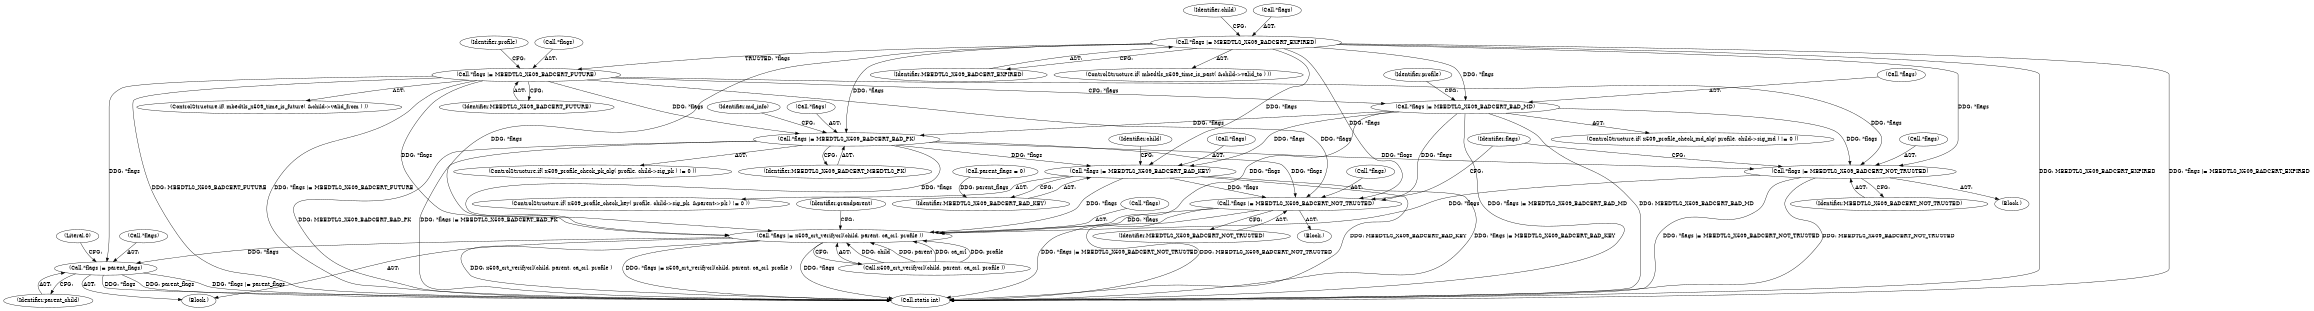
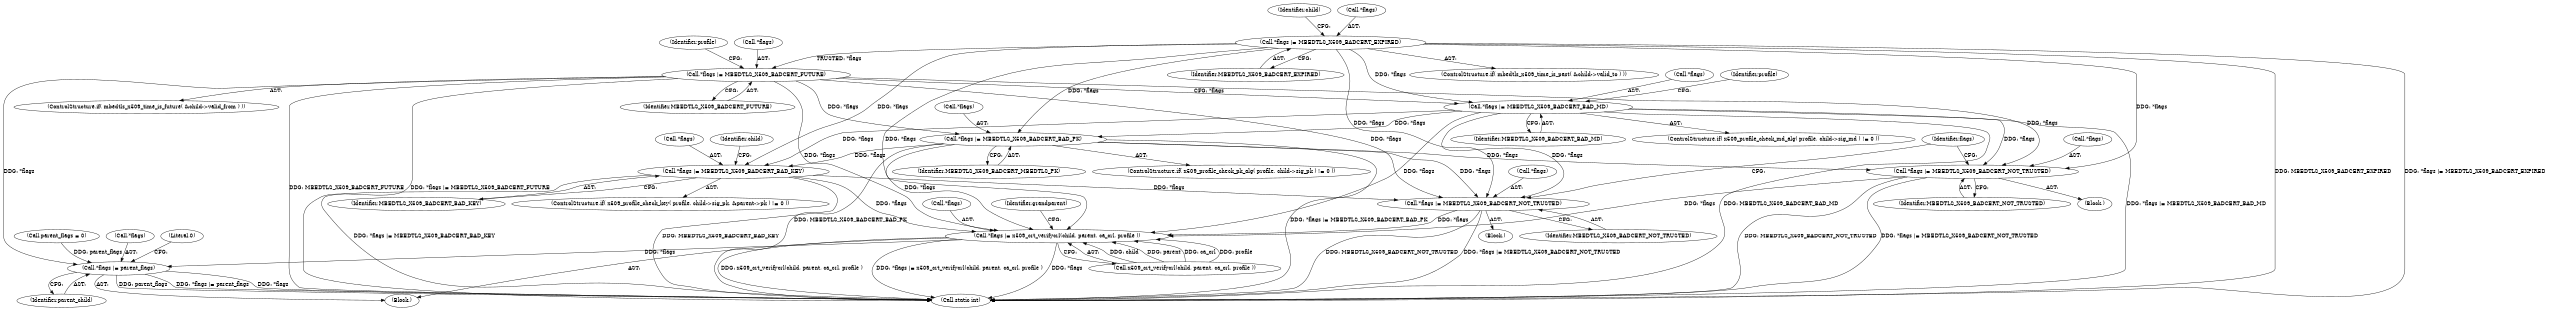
node "(Identifier,md_info)": removed
node "(Identifier,MBEDTLS_X509_BADCERT_BAD_MD)": added
edge "(Call,parent_flags = 0)" -> "(Identifier,MBEDTLS_X509_BADCERT_BAD_KEY)": now "(Call,parent_flags = 0)" -> "(Call,*flags |= parent_flags)"
